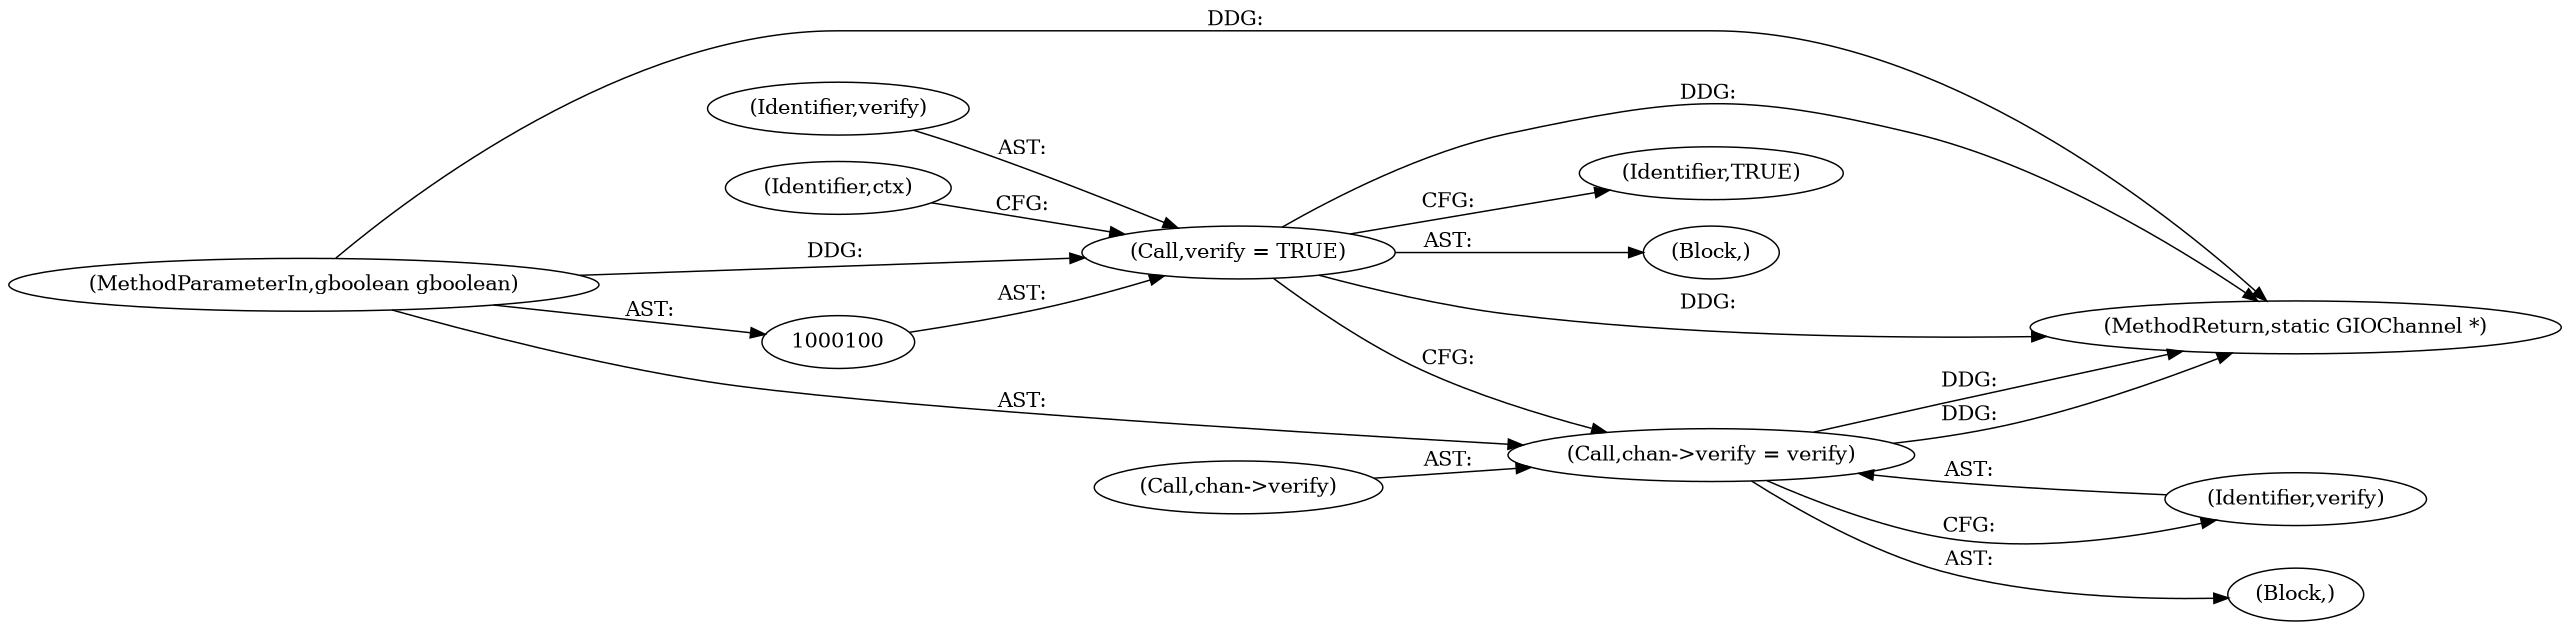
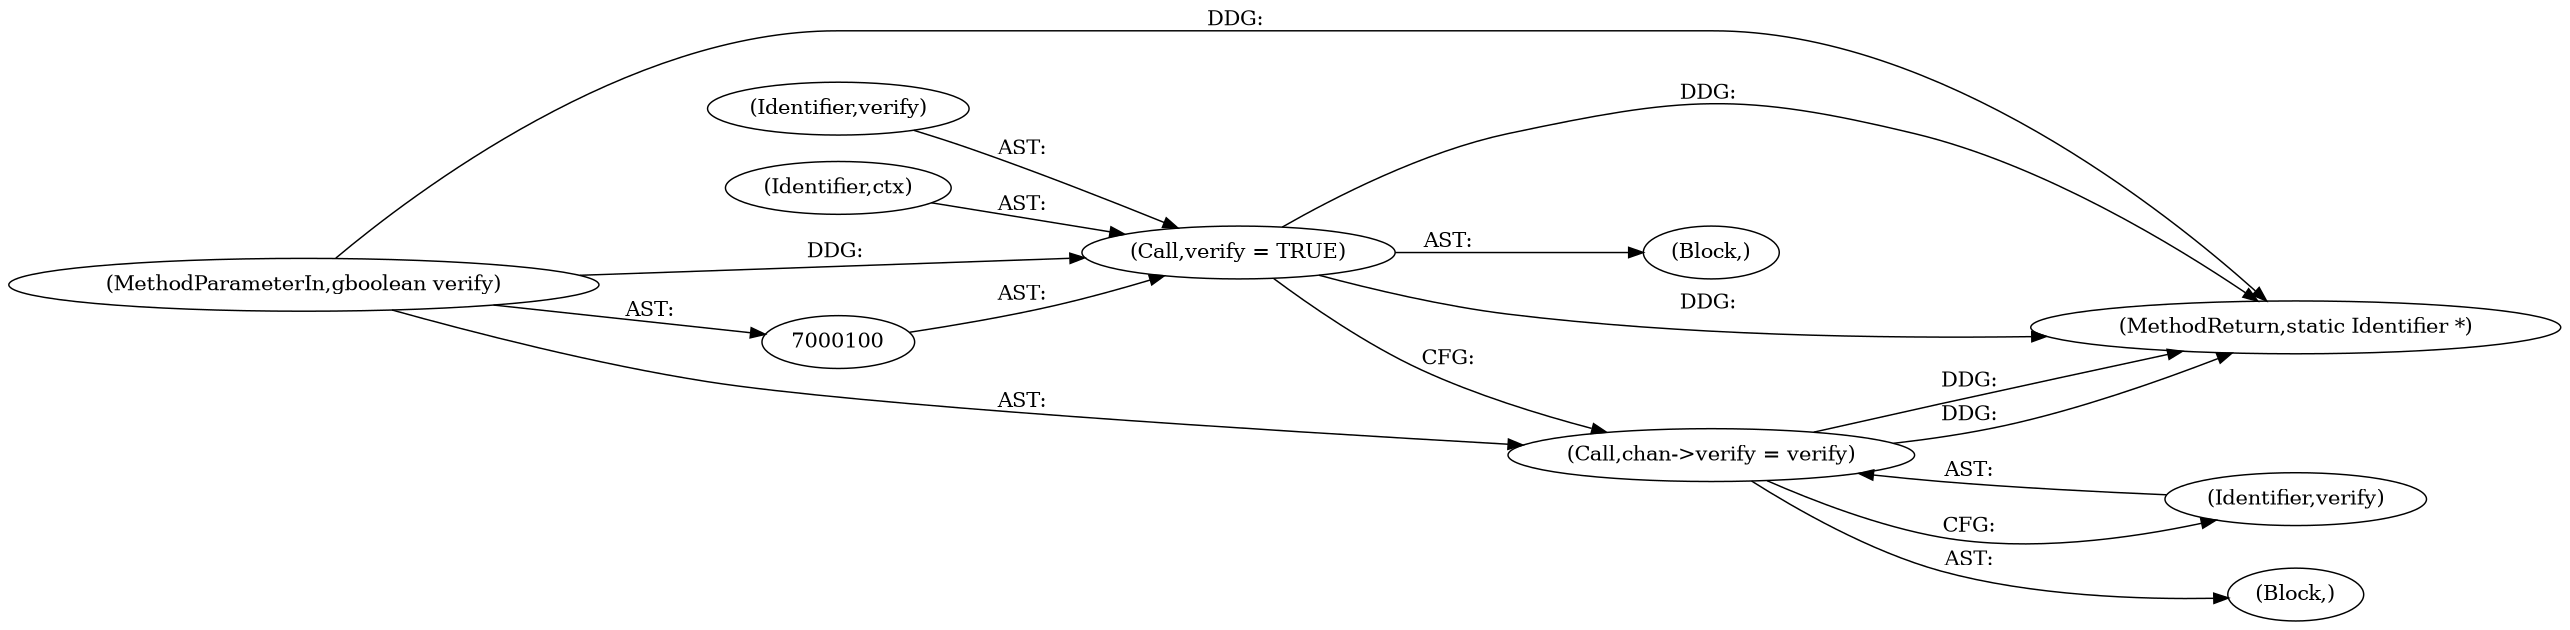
node "(Identifier,TRUE)": removed
edge "(Identifier,ctx)" -> "(Call,verify = TRUE)": label "CFG: " -> "AST: "
node "(MethodParameterIn,gboolean gboolean)": label "(MethodParameterIn,gboolean gboolean)" -> "(MethodParameterIn,gboolean verify)"
node "(MethodReturn,static GIOChannel *)": label "(MethodReturn,static GIOChannel *)" -> "(MethodReturn,static Identifier *)"
node "1000100": label "1000100" -> "7000100"
node "(Call,chan->verify)": removed
